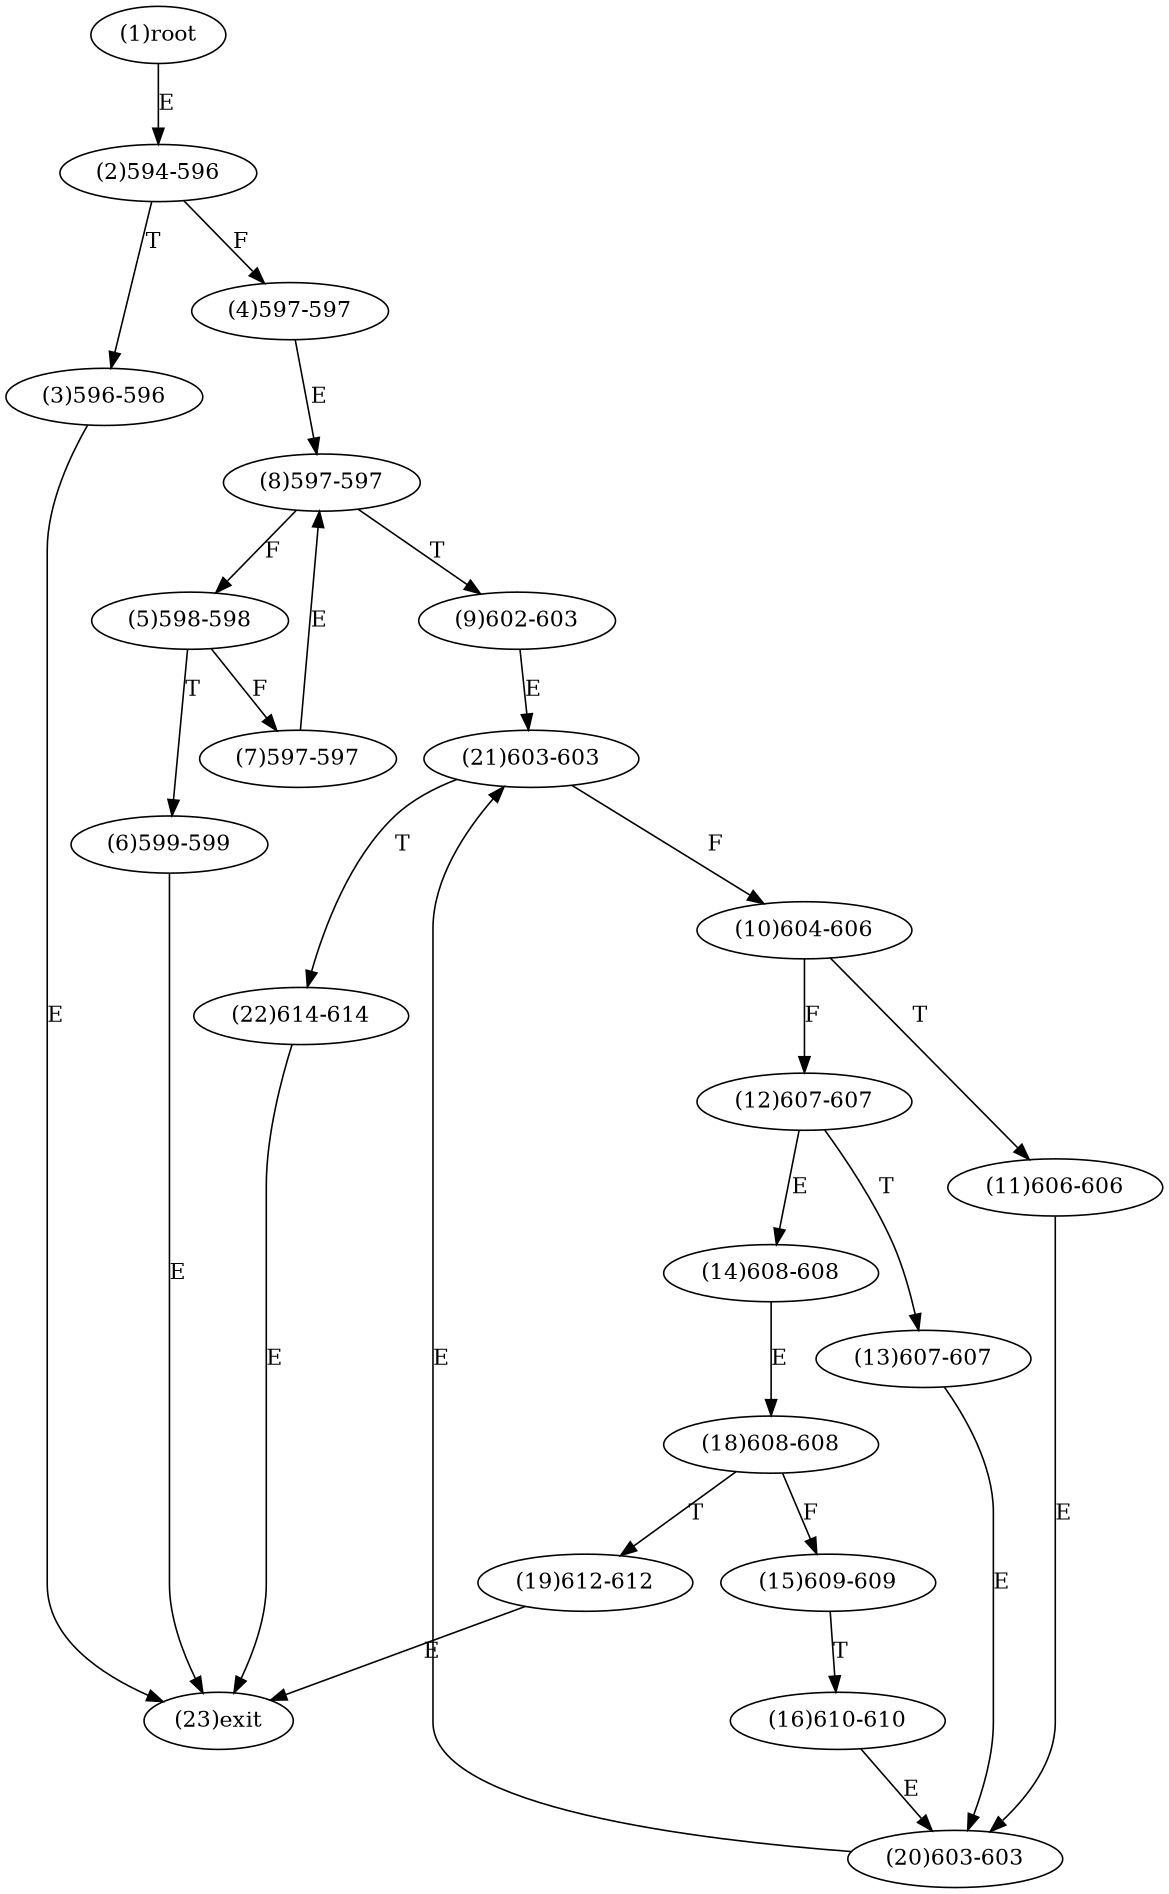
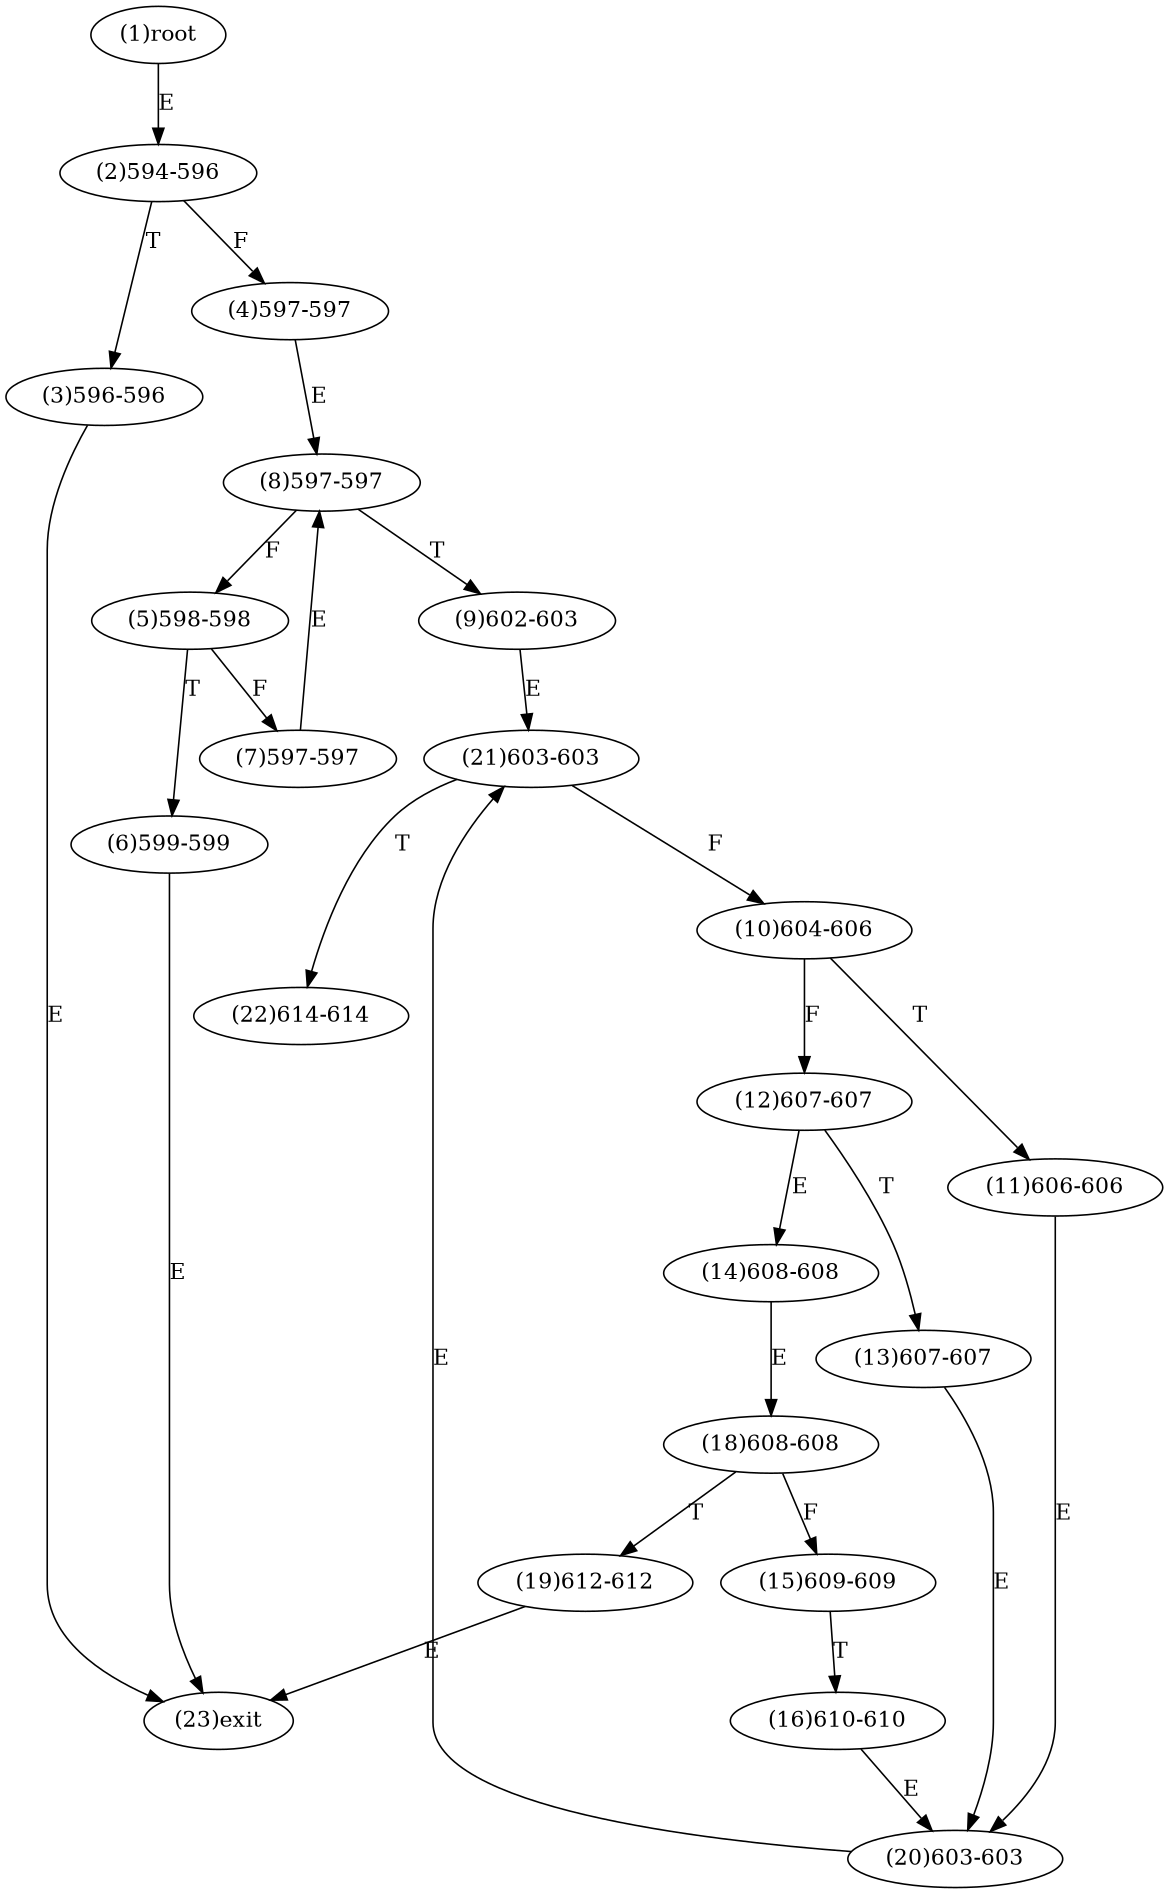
edge "(22)614-614" -> "(23)exit": removed, label "E"
